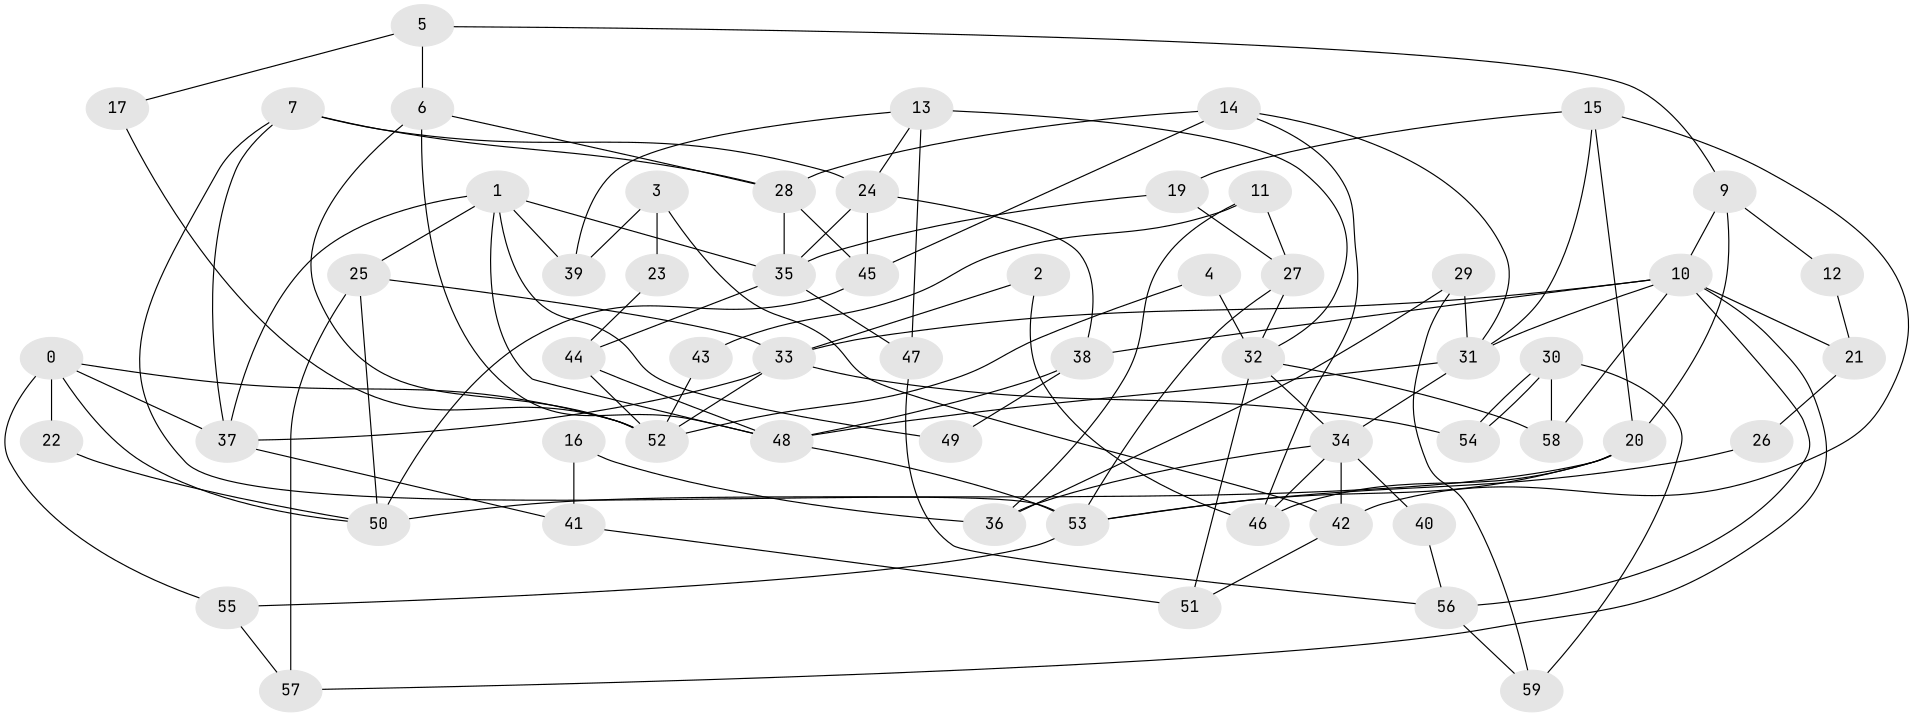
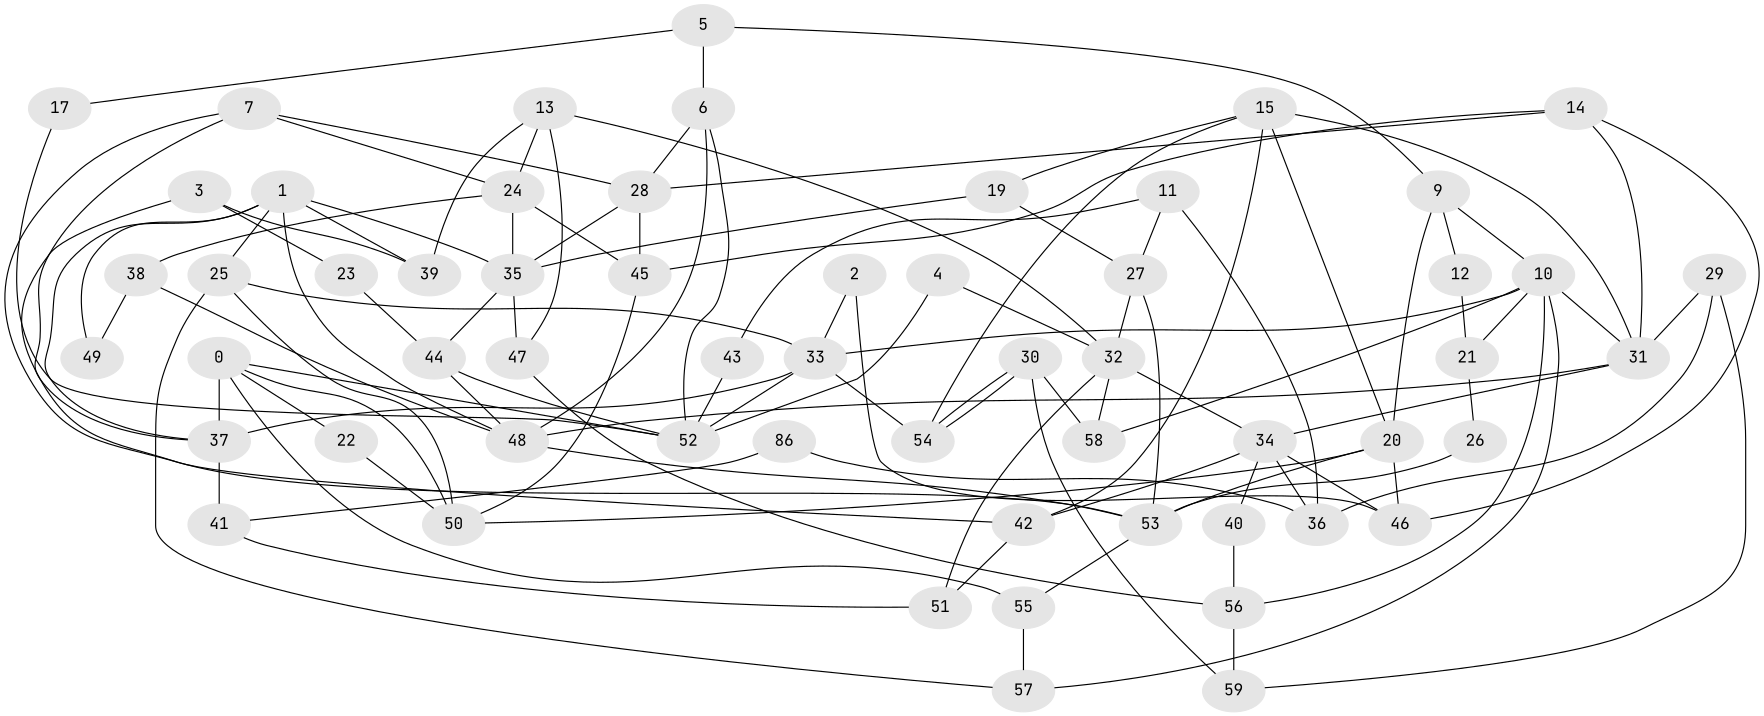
edge "15" -- "54": added
edge "10" -- "38": removed
node "16": label "16" -> "86"
